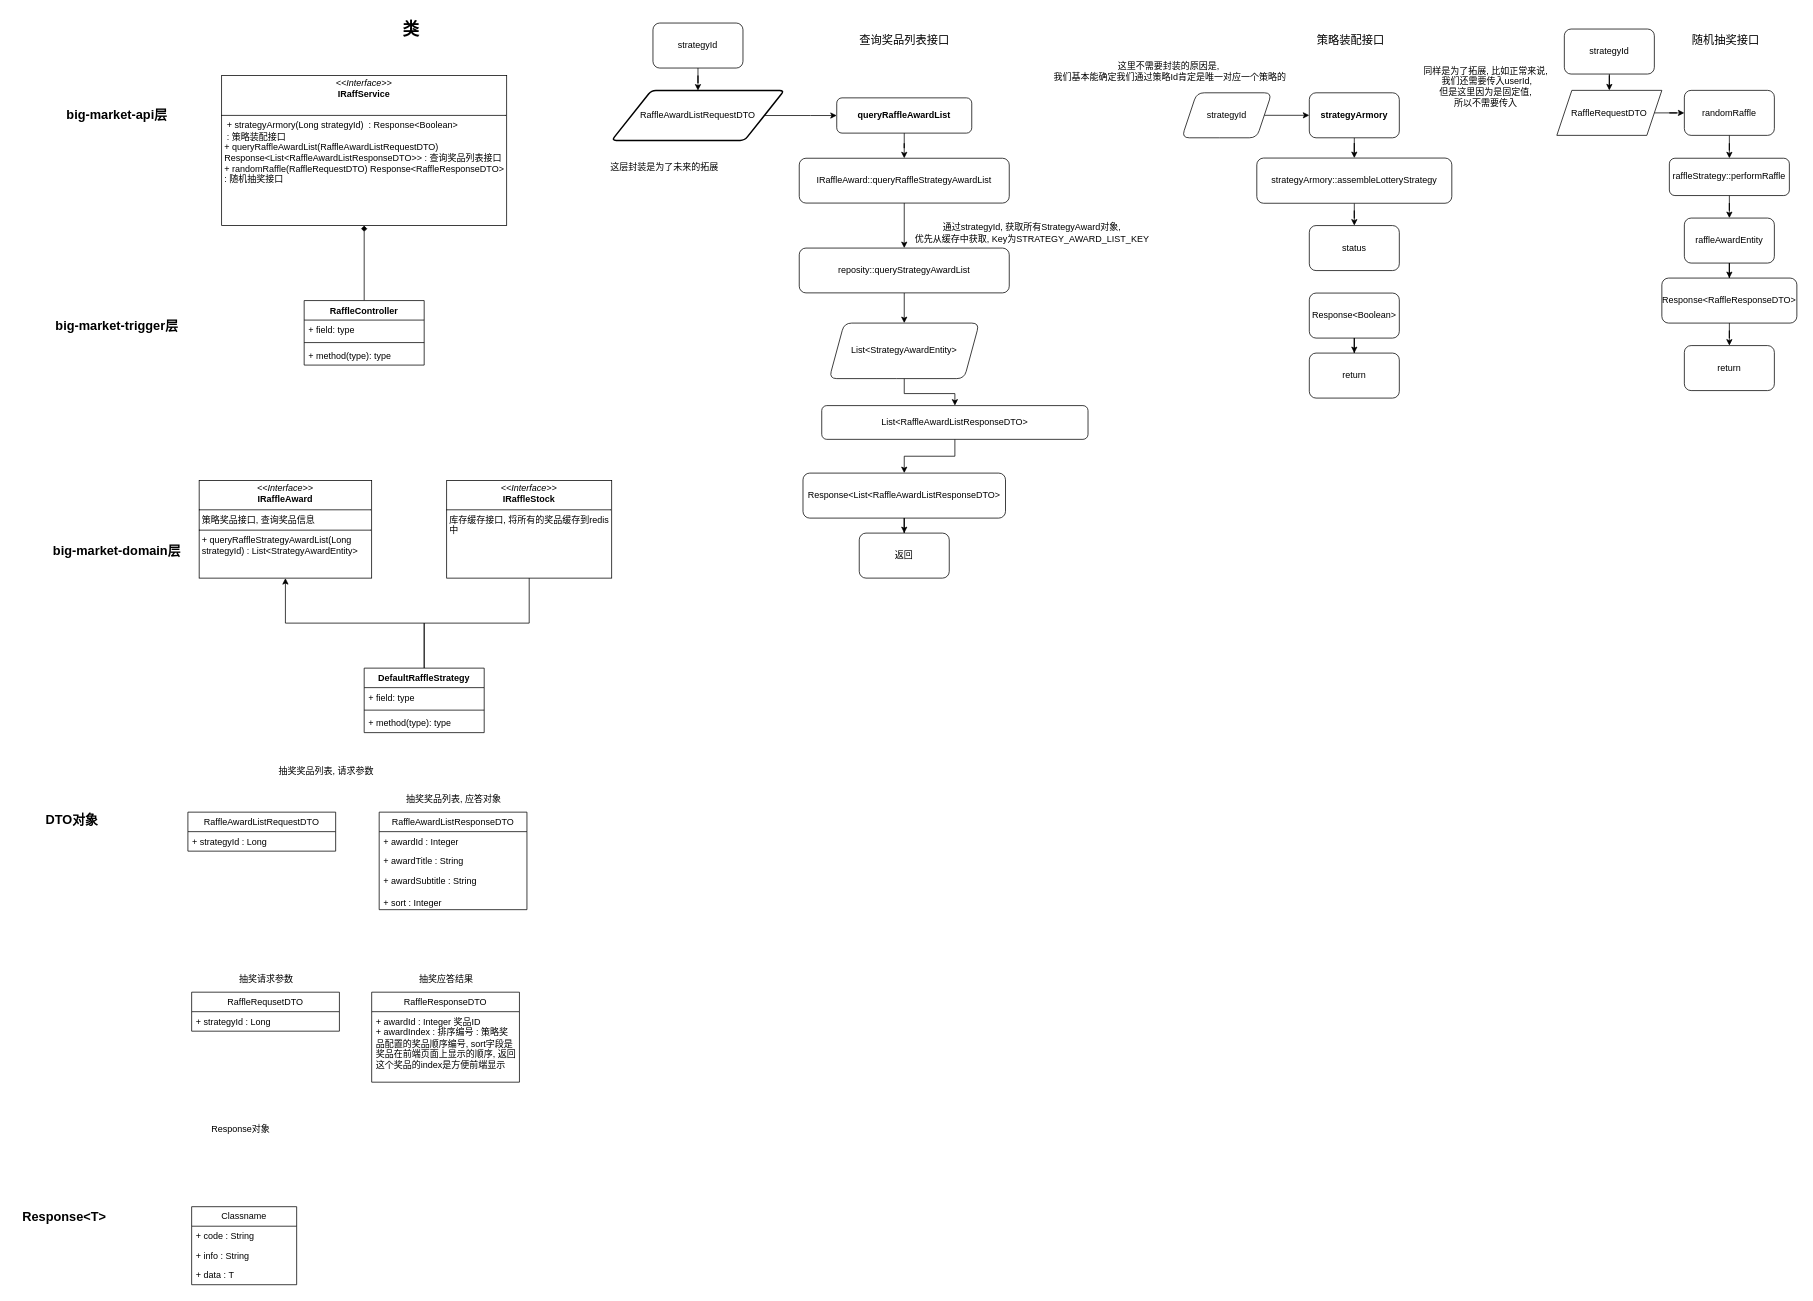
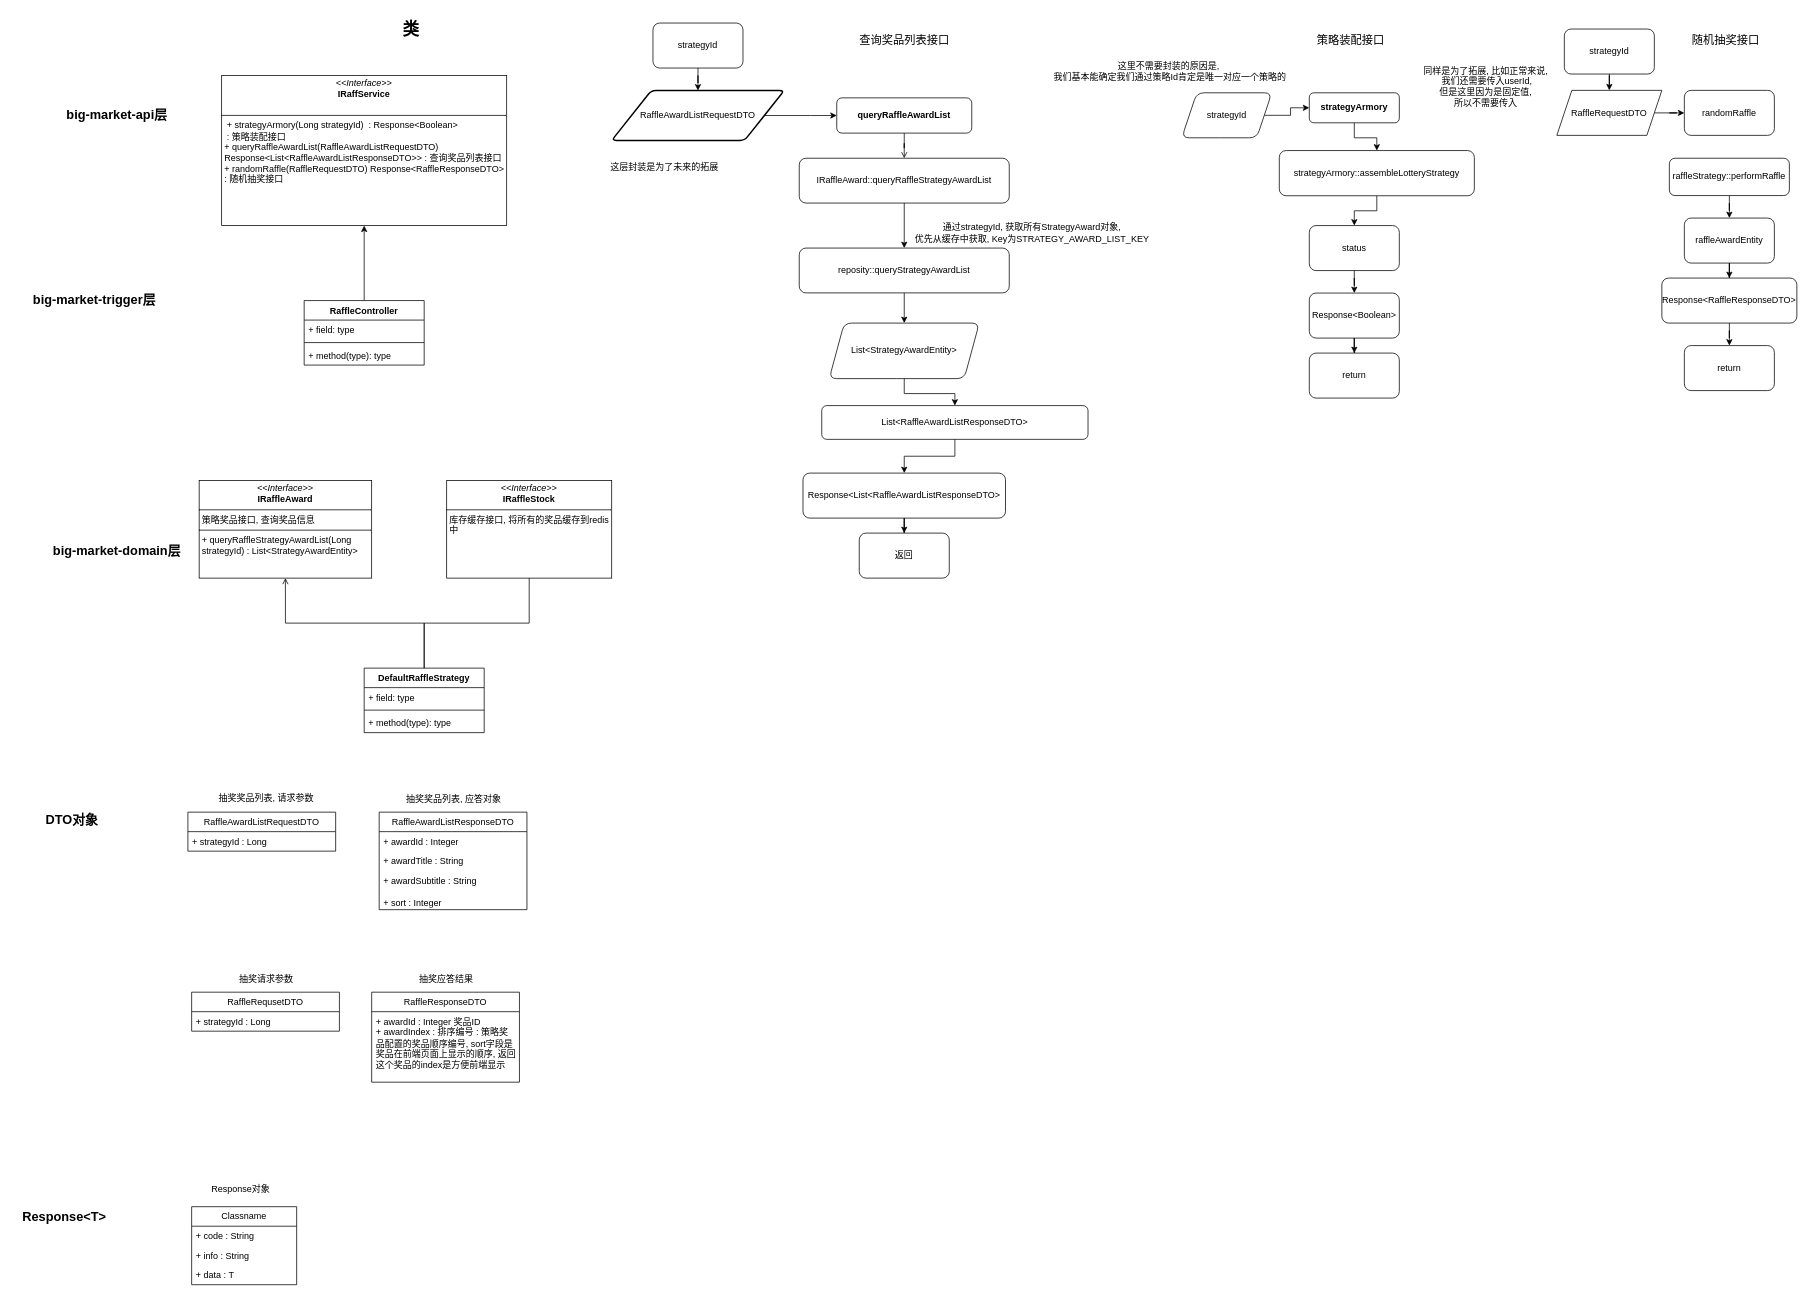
node "strategyArmory": size 90x45 -> 90x30
edge "randomRaffle" -> "raffleStrategy::performRaffle": removed
edge "queryRaffleAwardList" -> "IRaffleAward::queryRaffleStrategyAwardList": arrowhead classic -> open
node "strategyArmory::assembleLotteryStrategy": moved (1354, 180) -> (1377, 173)
edge "RaffleController" -> "<<Interface>> IRaffService + strategyArmory(Long strategyId) : Response<Boolean> : 策略装配接口 + queryRaffleAwardList(RaffleAwardListRequestDTO) Response<List<RaffleAwardListResponseDTO>> : 查询奖品列表接口 + randomRaffle(RaffleRequestDTO) Response<RaffleResponseDTO> : 随机抽奖接口": arrowhead diamond -> classic
edge "status" -> "Response<Boolean>": added
node "big-market-trigger层": moved (117, 327) -> (94, 300)
edge "DefaultRaffleStrategy" -> "<<Interface>> IRaffleAward 策略奖品接口, 查询奖品信息 + queryRaffleStrategyAwardList(Long strategyId) : List<StrategyAwardEntity>": arrowhead classic -> open
node "抽奖奖品列表, 请求参数": moved (326, 771) -> (266, 798)
node "Response对象": moved (240, 1129) -> (240, 1189)
